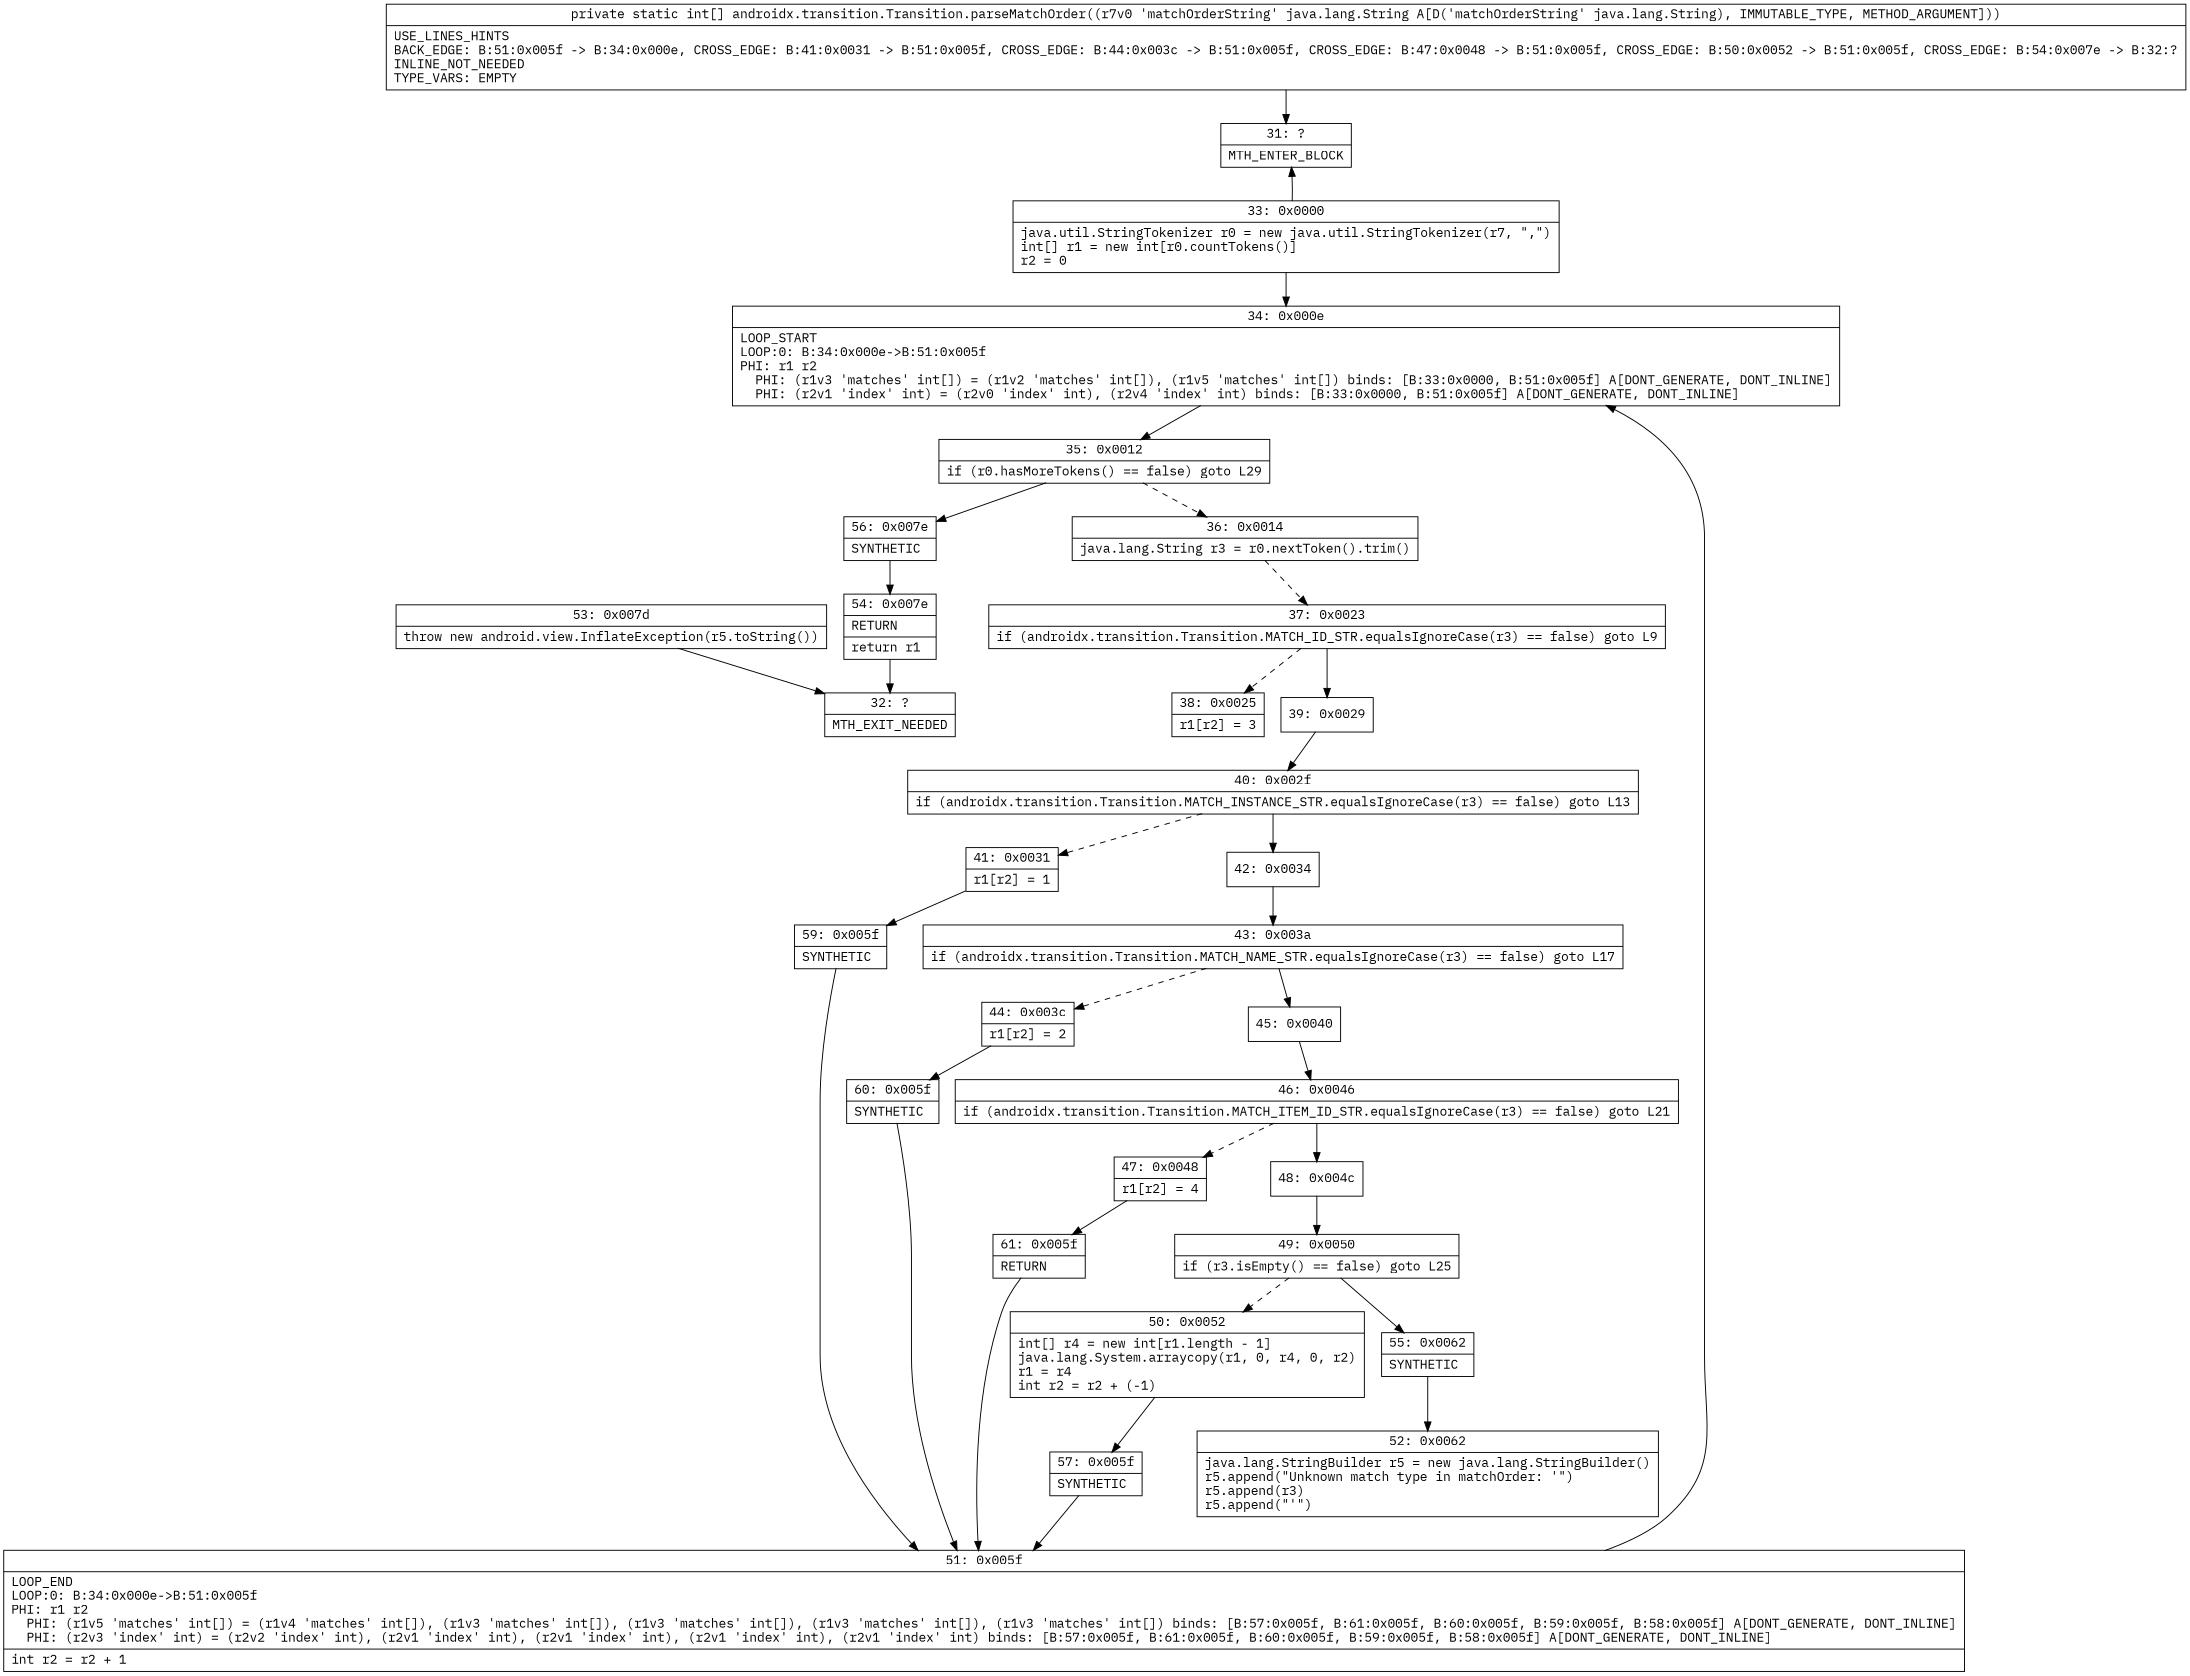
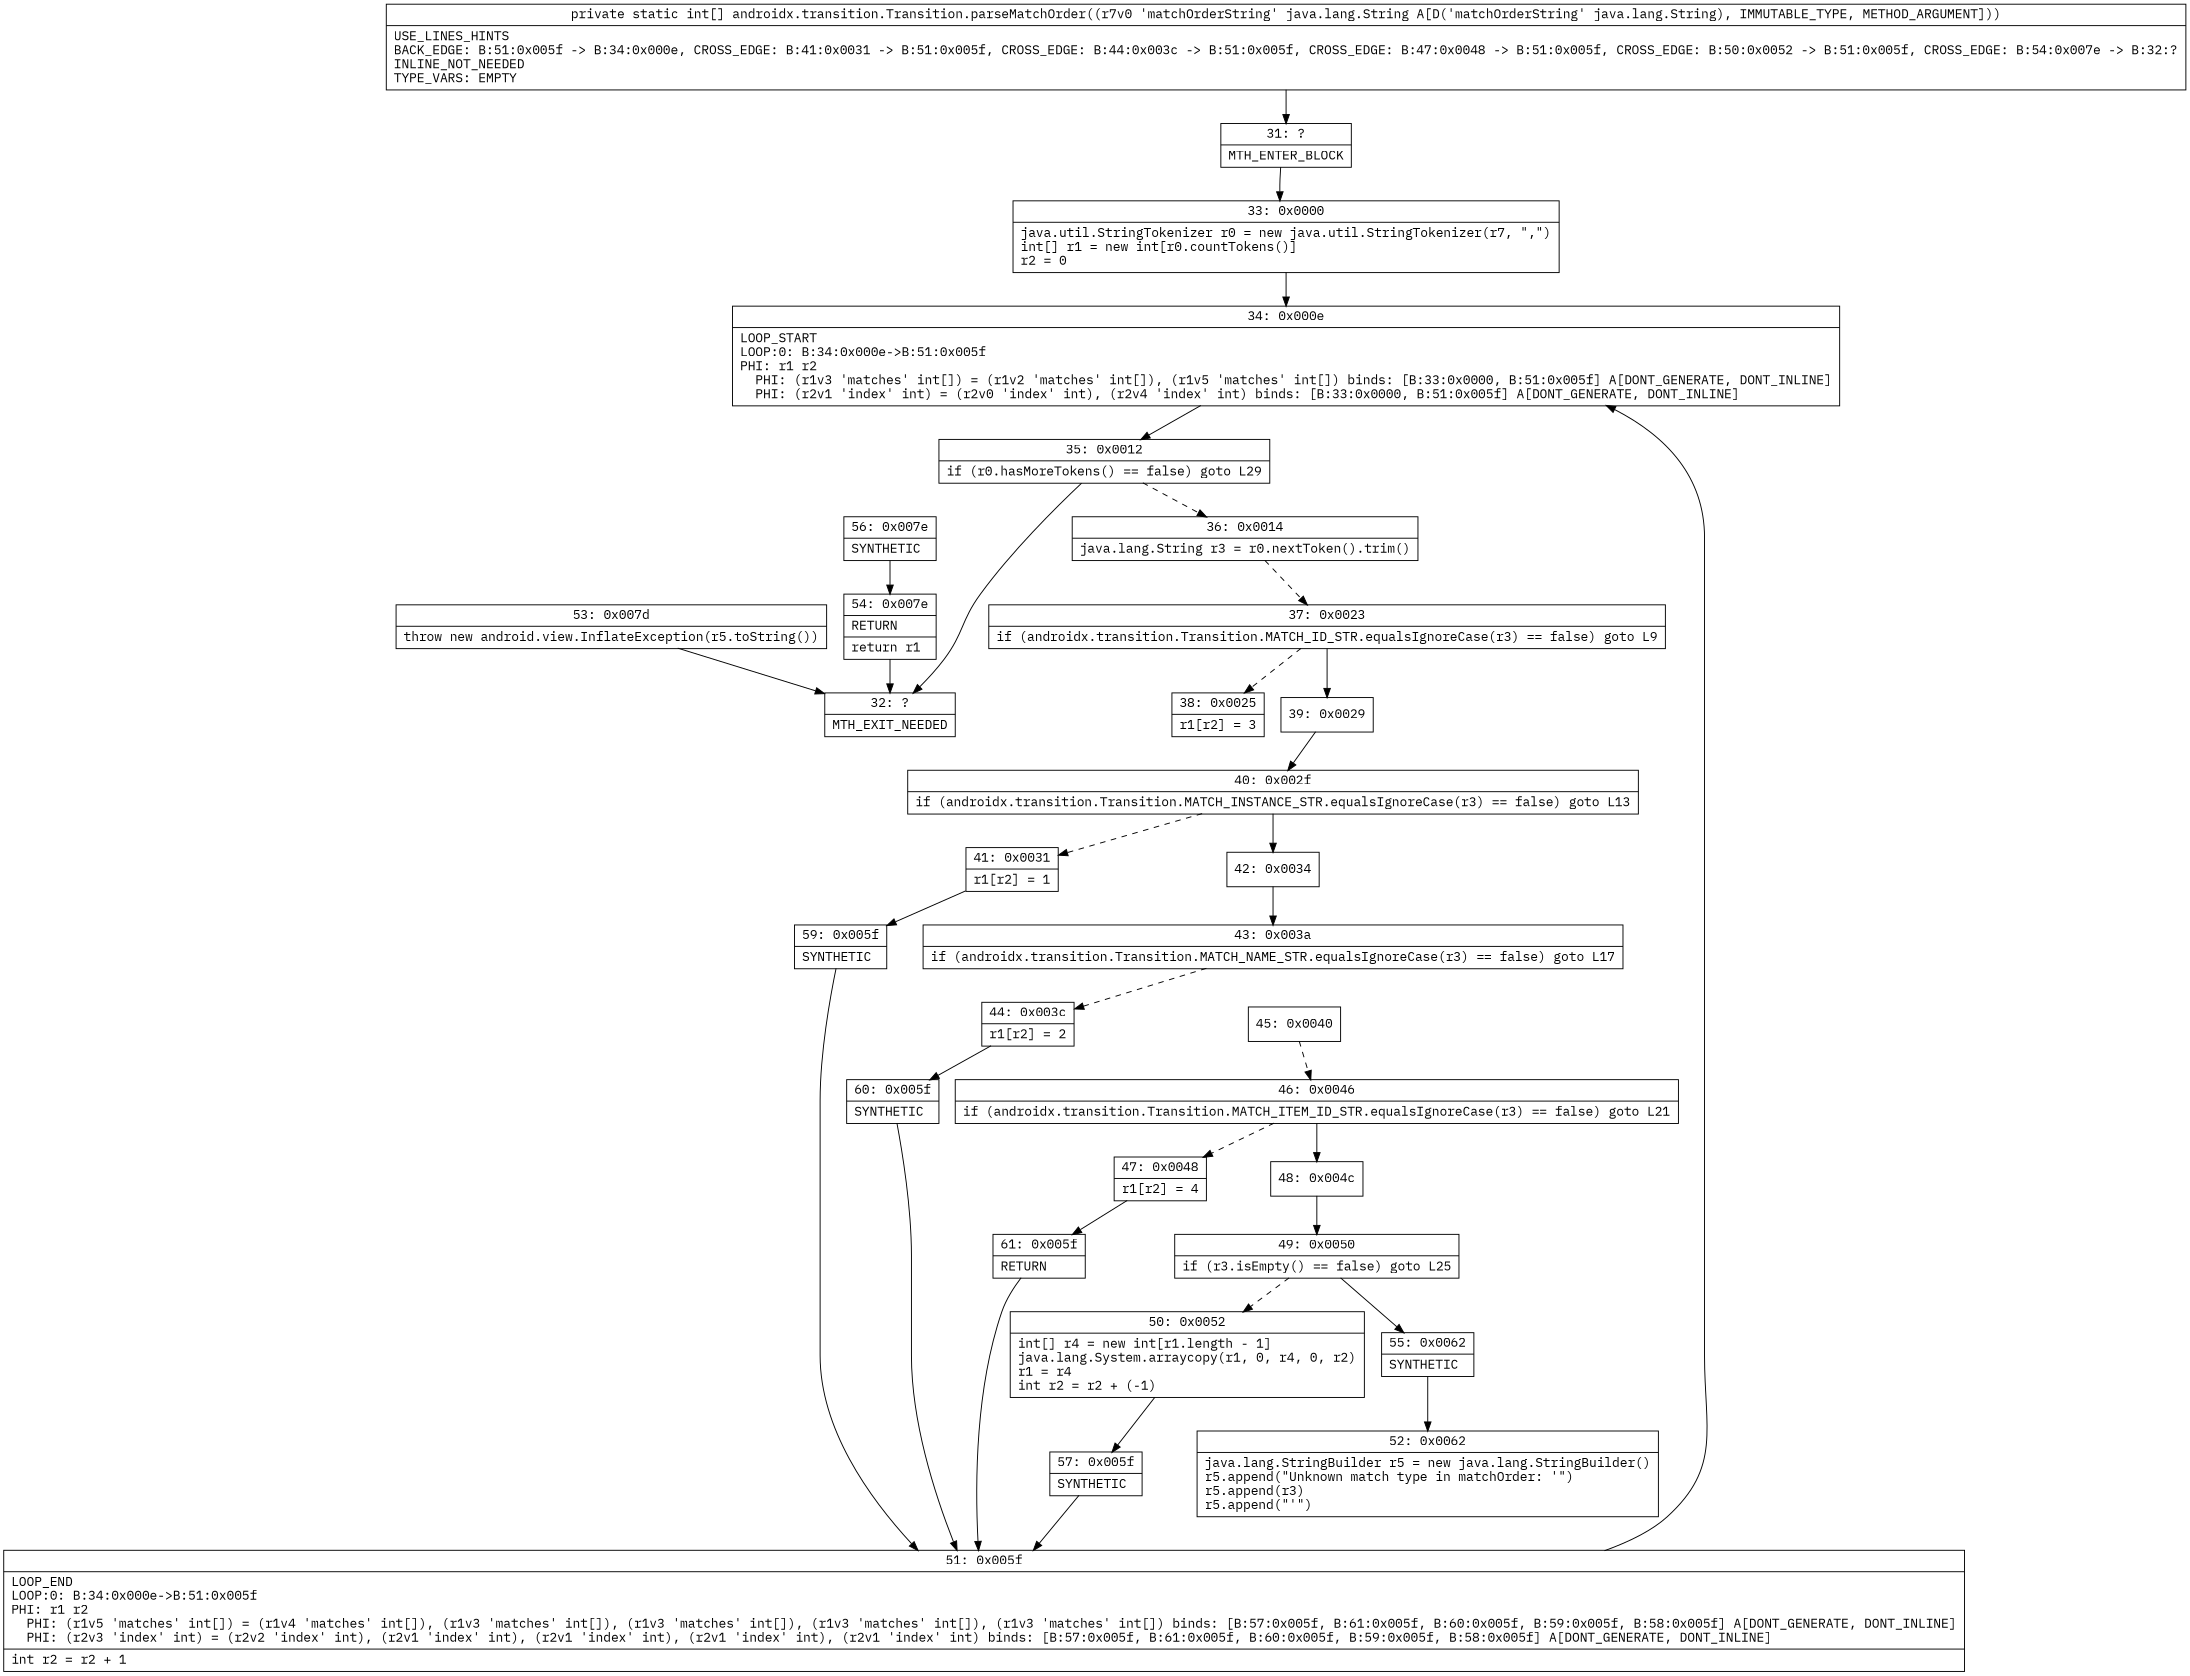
edge "33: 0x0000" -> "31: ?": reversed
edge "35: 0x0012" -> "56: 0x007e": now "35: 0x0012" -> "32: ?"
edge "43: 0x003a" -> "45: 0x0040": removed
edge "45: 0x0040" -> "46: 0x0046": style solid -> dashed
